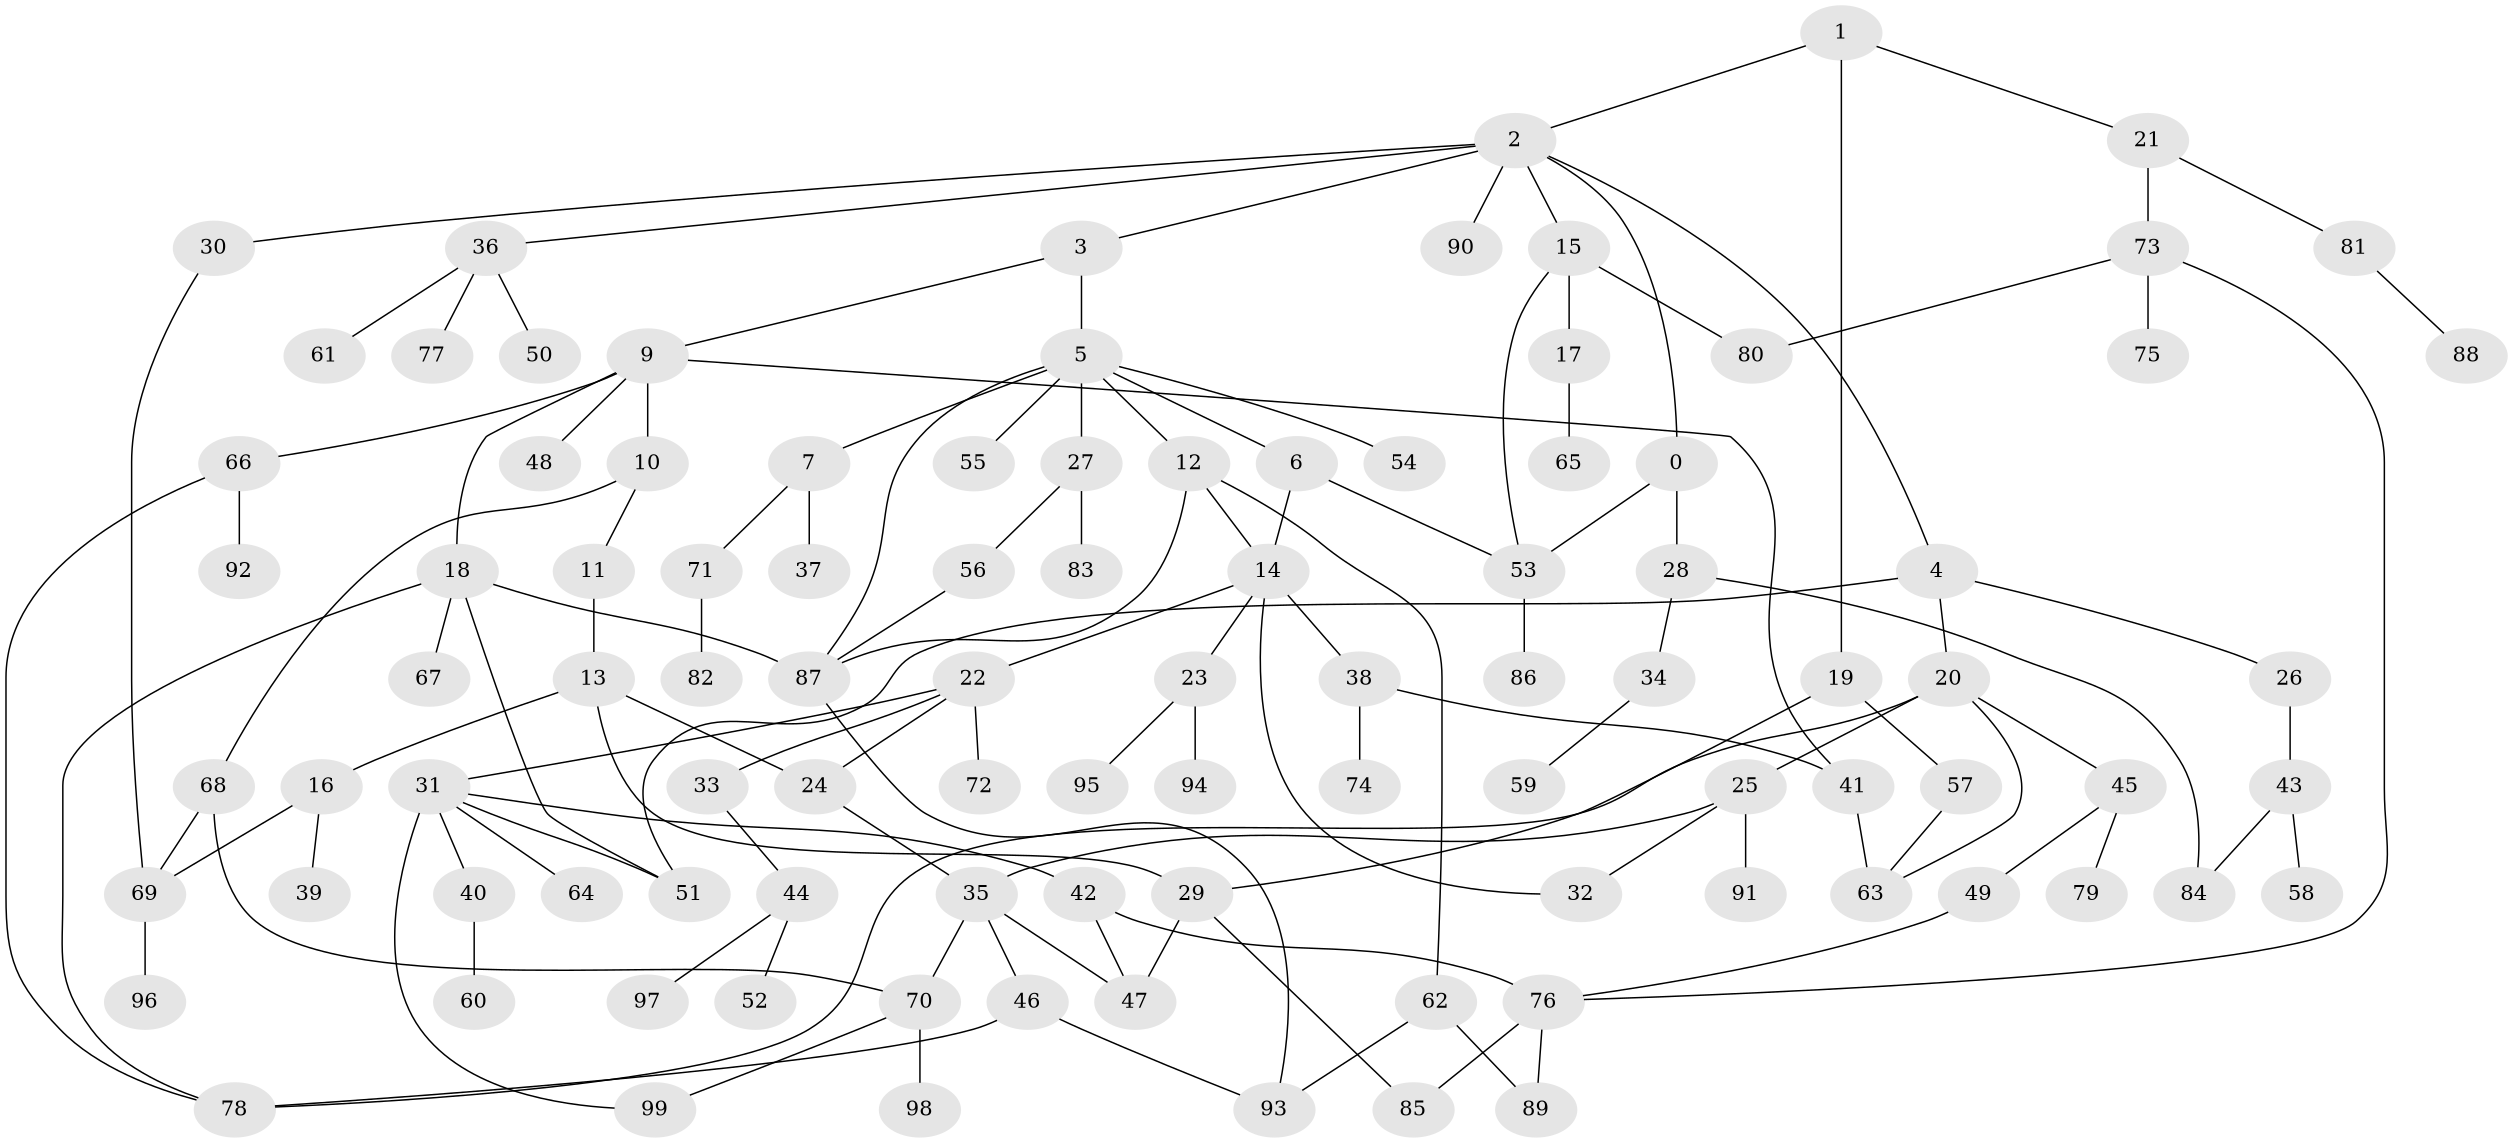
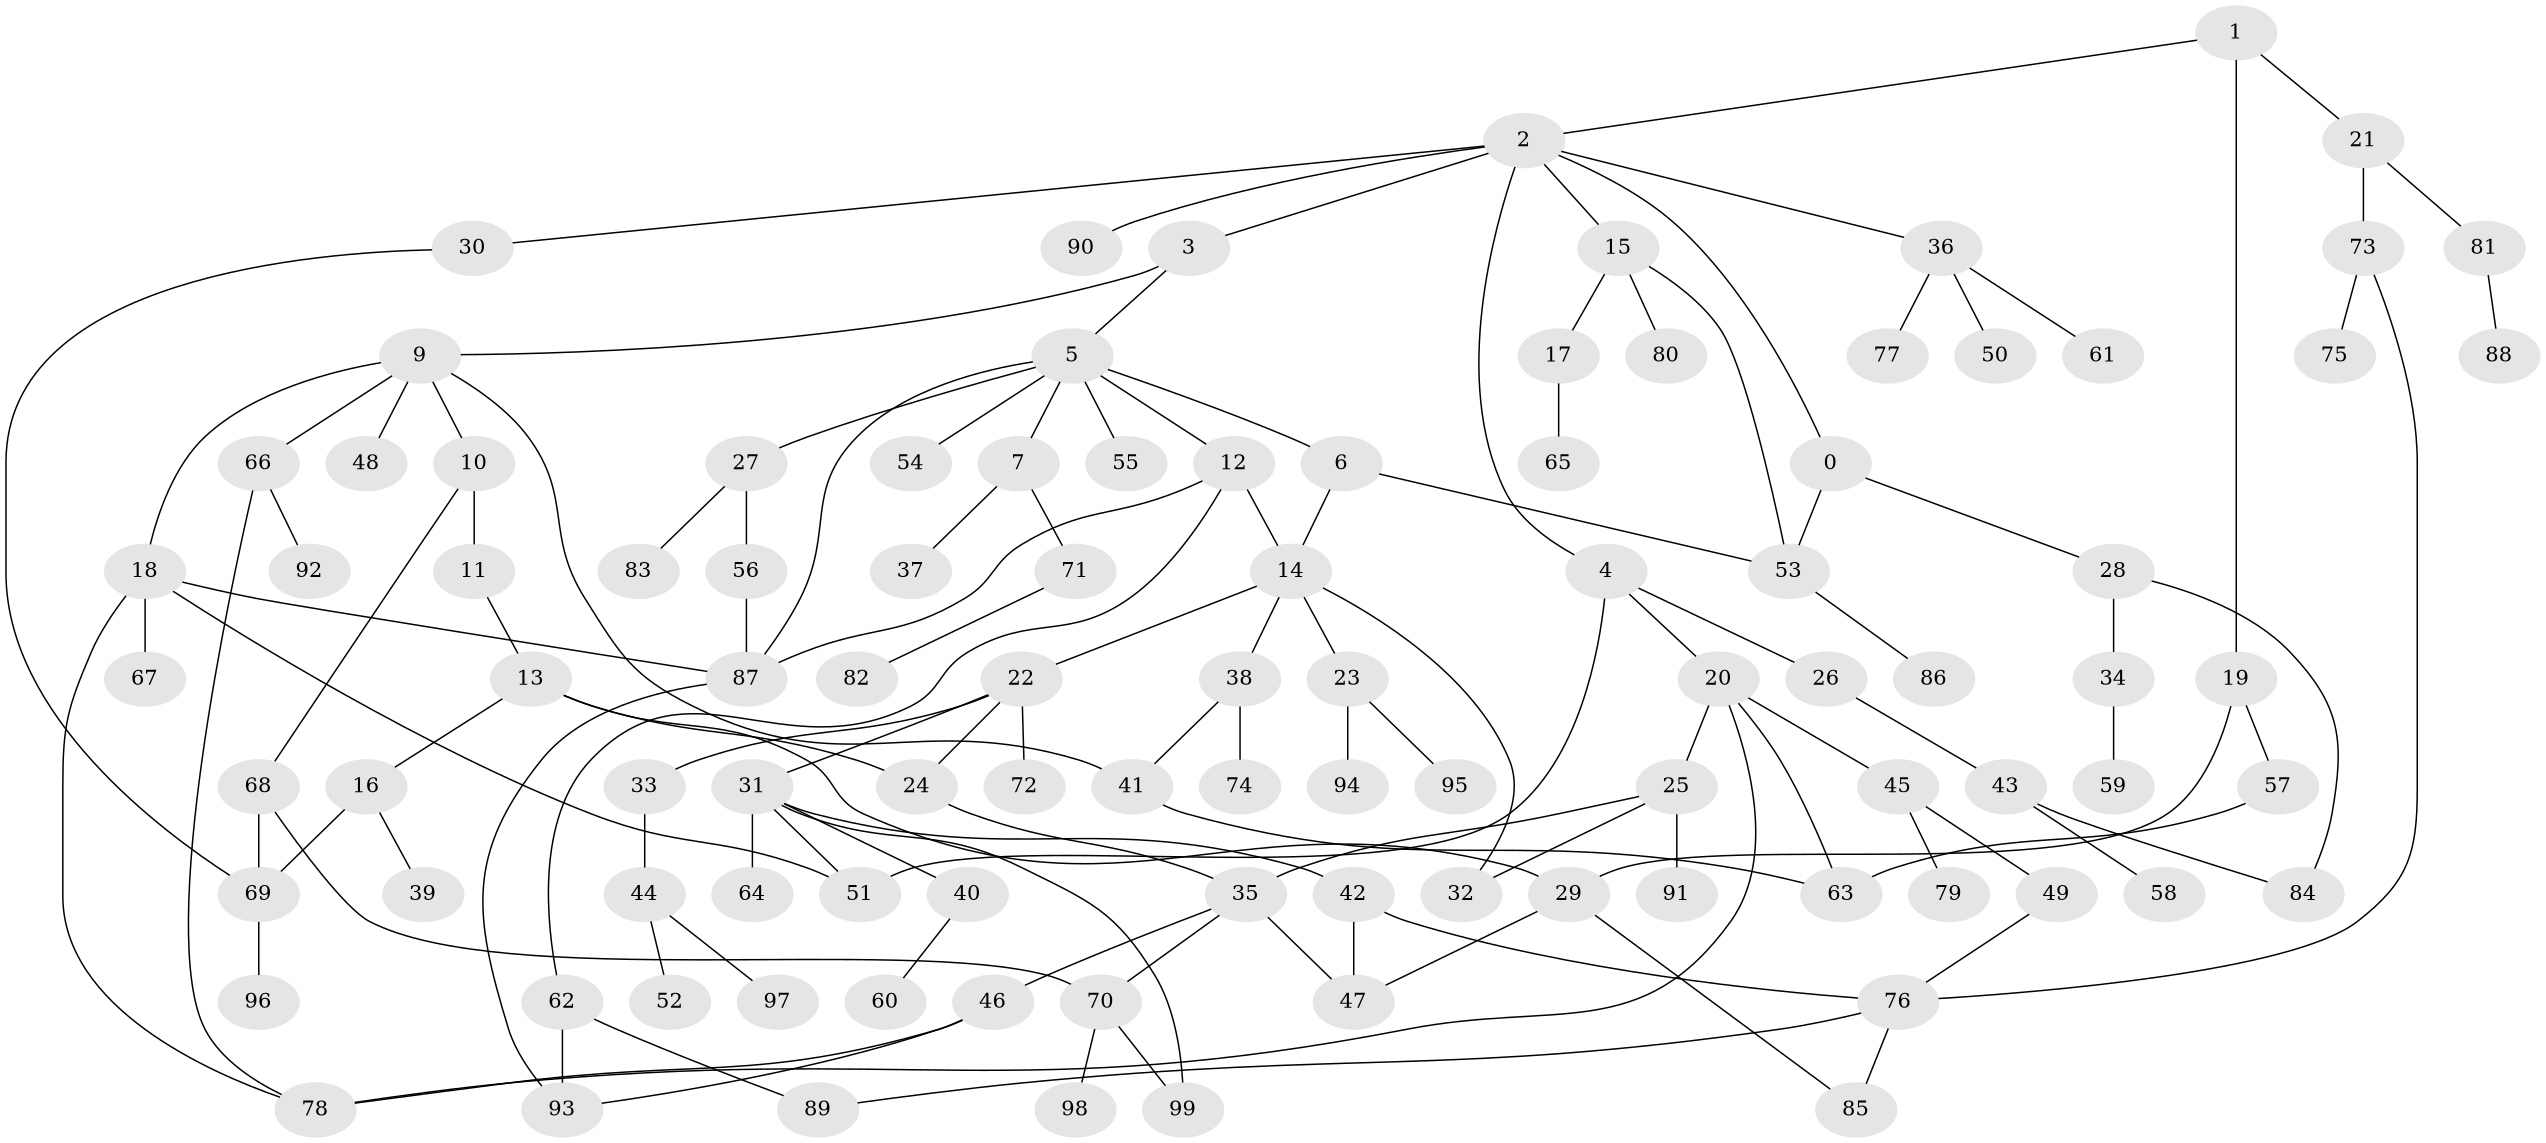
edge "73" -- "80": removed
